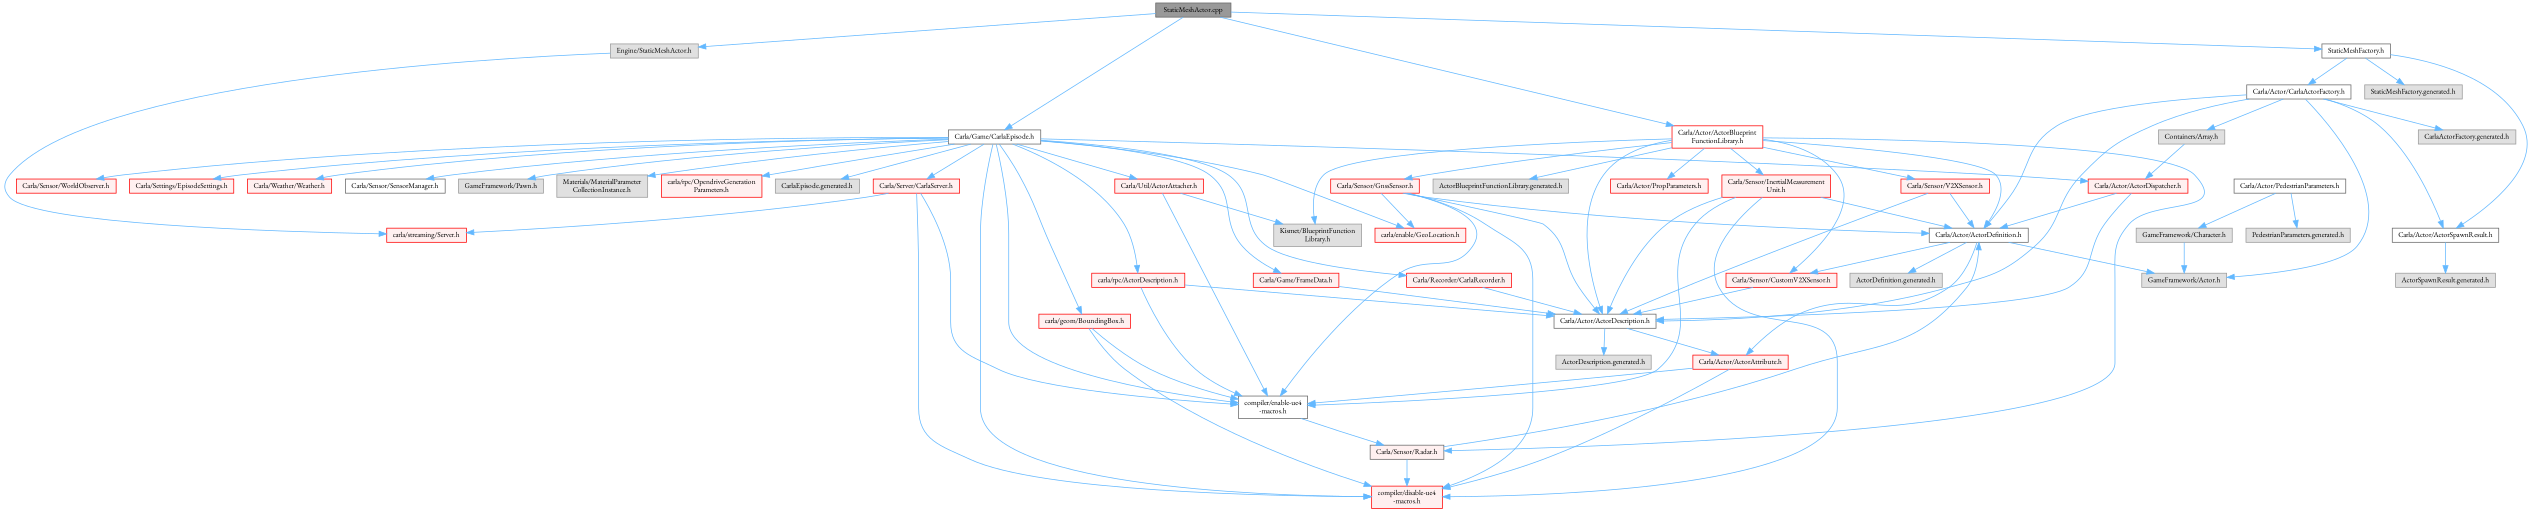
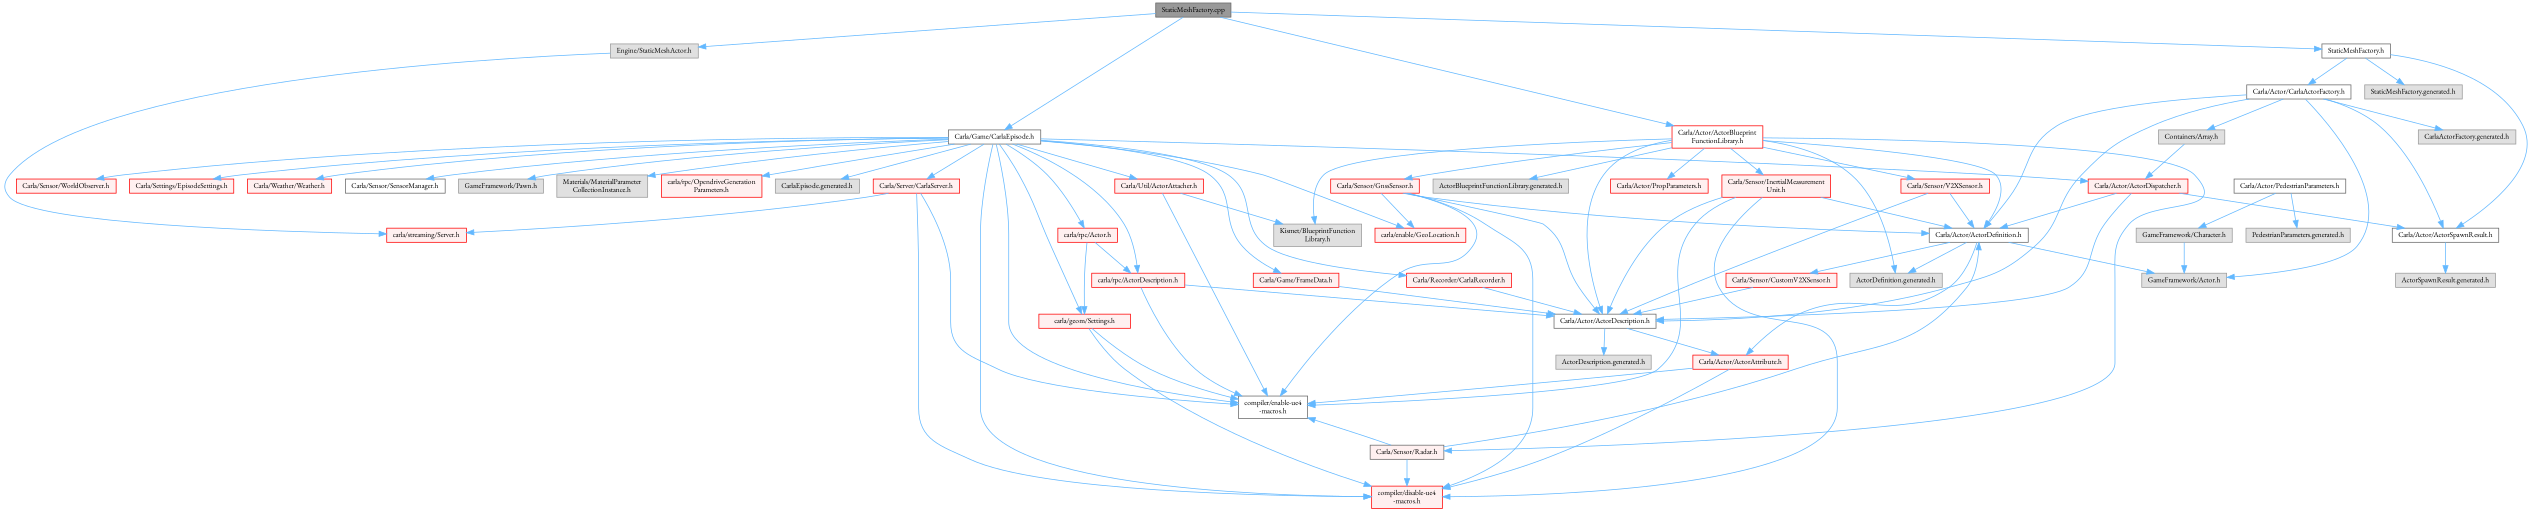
node "StaticMeshActor.cpp": label "StaticMeshActor.cpp" -> "StaticMeshFactory.cpp"
edge "Carla/Actor/ActorBlueprint FunctionLibrary.h" -> "Carla/Sensor/CustomV2XSensor.h": now "Carla/Actor/ActorBlueprint FunctionLibrary.h" -> "ActorDefinition.generated.h"
edge "Carla/Actor/ActorDispatcher.h" -> "Carla/Actor/ActorSpawnResult.h": added
node "carla/rpc/Actor.h": added
node "carla/geom/BoundingBox.h": label "carla/geom/BoundingBox.h" -> "carla/geom/Settings.h"
edge "compiler/enable-ue4 -macros.h" -> "Carla/Sensor/Radar.h": reversed
